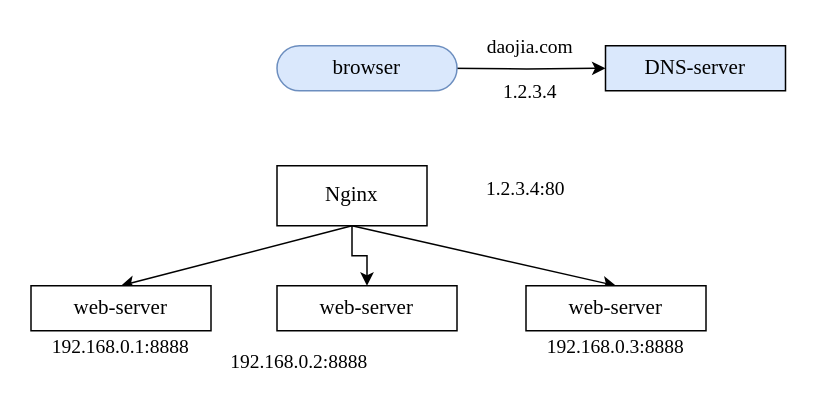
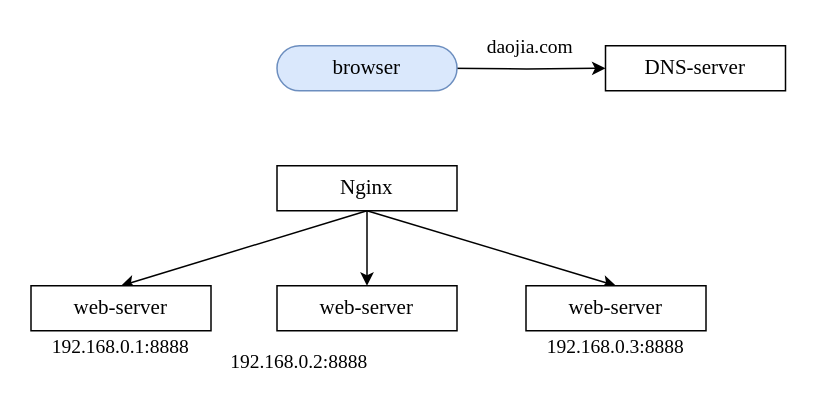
node "DNS-server": fillcolor #dae8fc -> #ffffff
node "1.2.3.4": removed
node "1.2.3.4:80": removed
node "Nginx": size 150x60 -> 180x45
